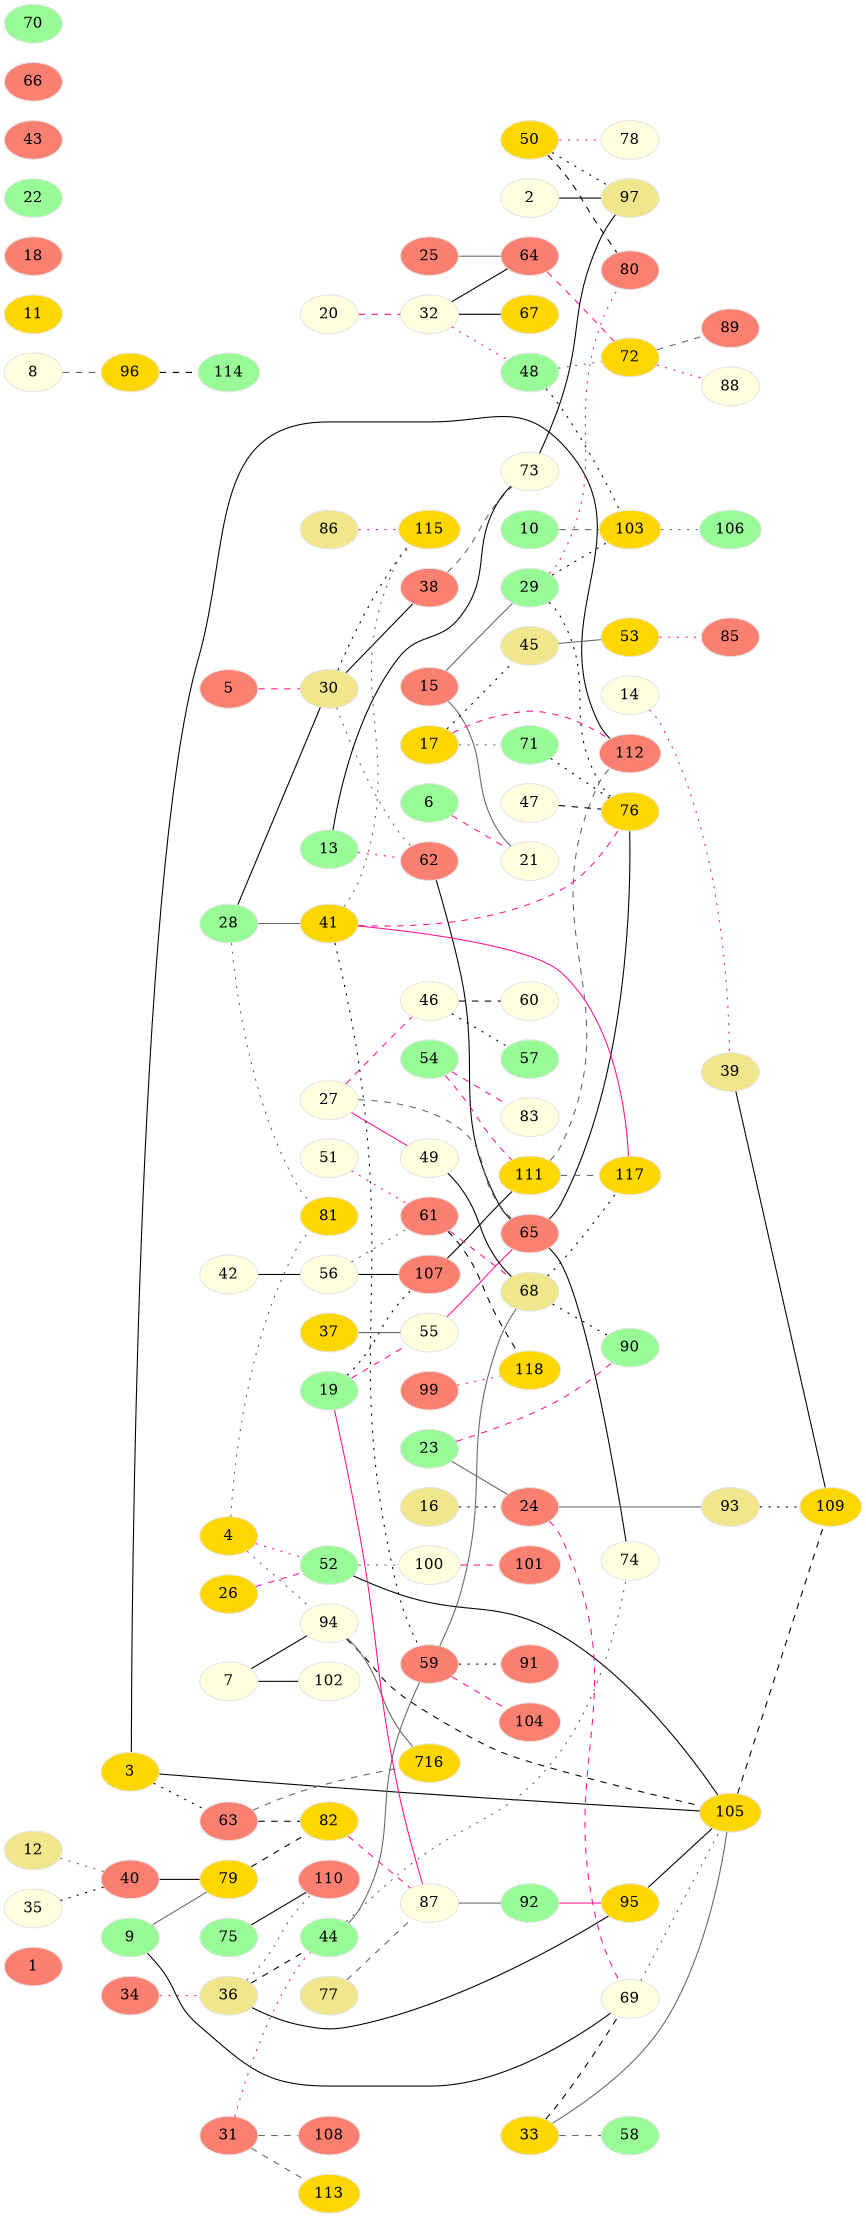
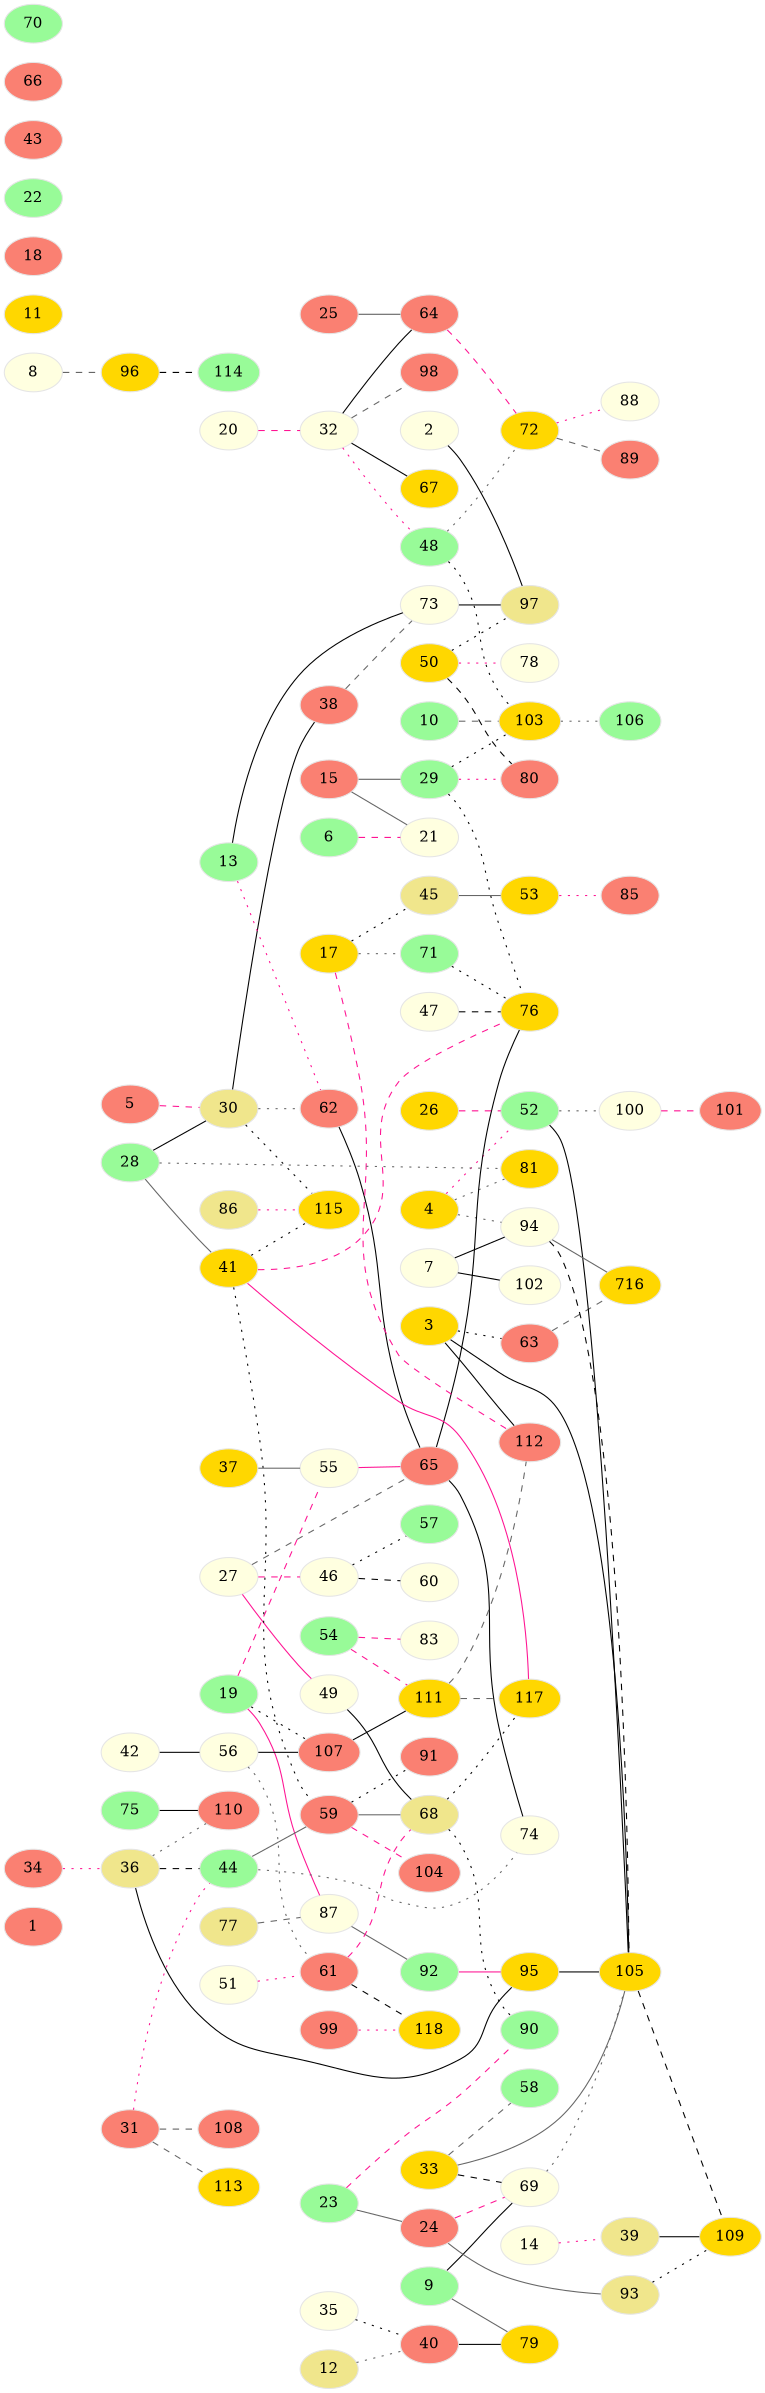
node "98": added
edge "115" -- "41": color gray40 -> black
node "16": removed
node "82": removed
